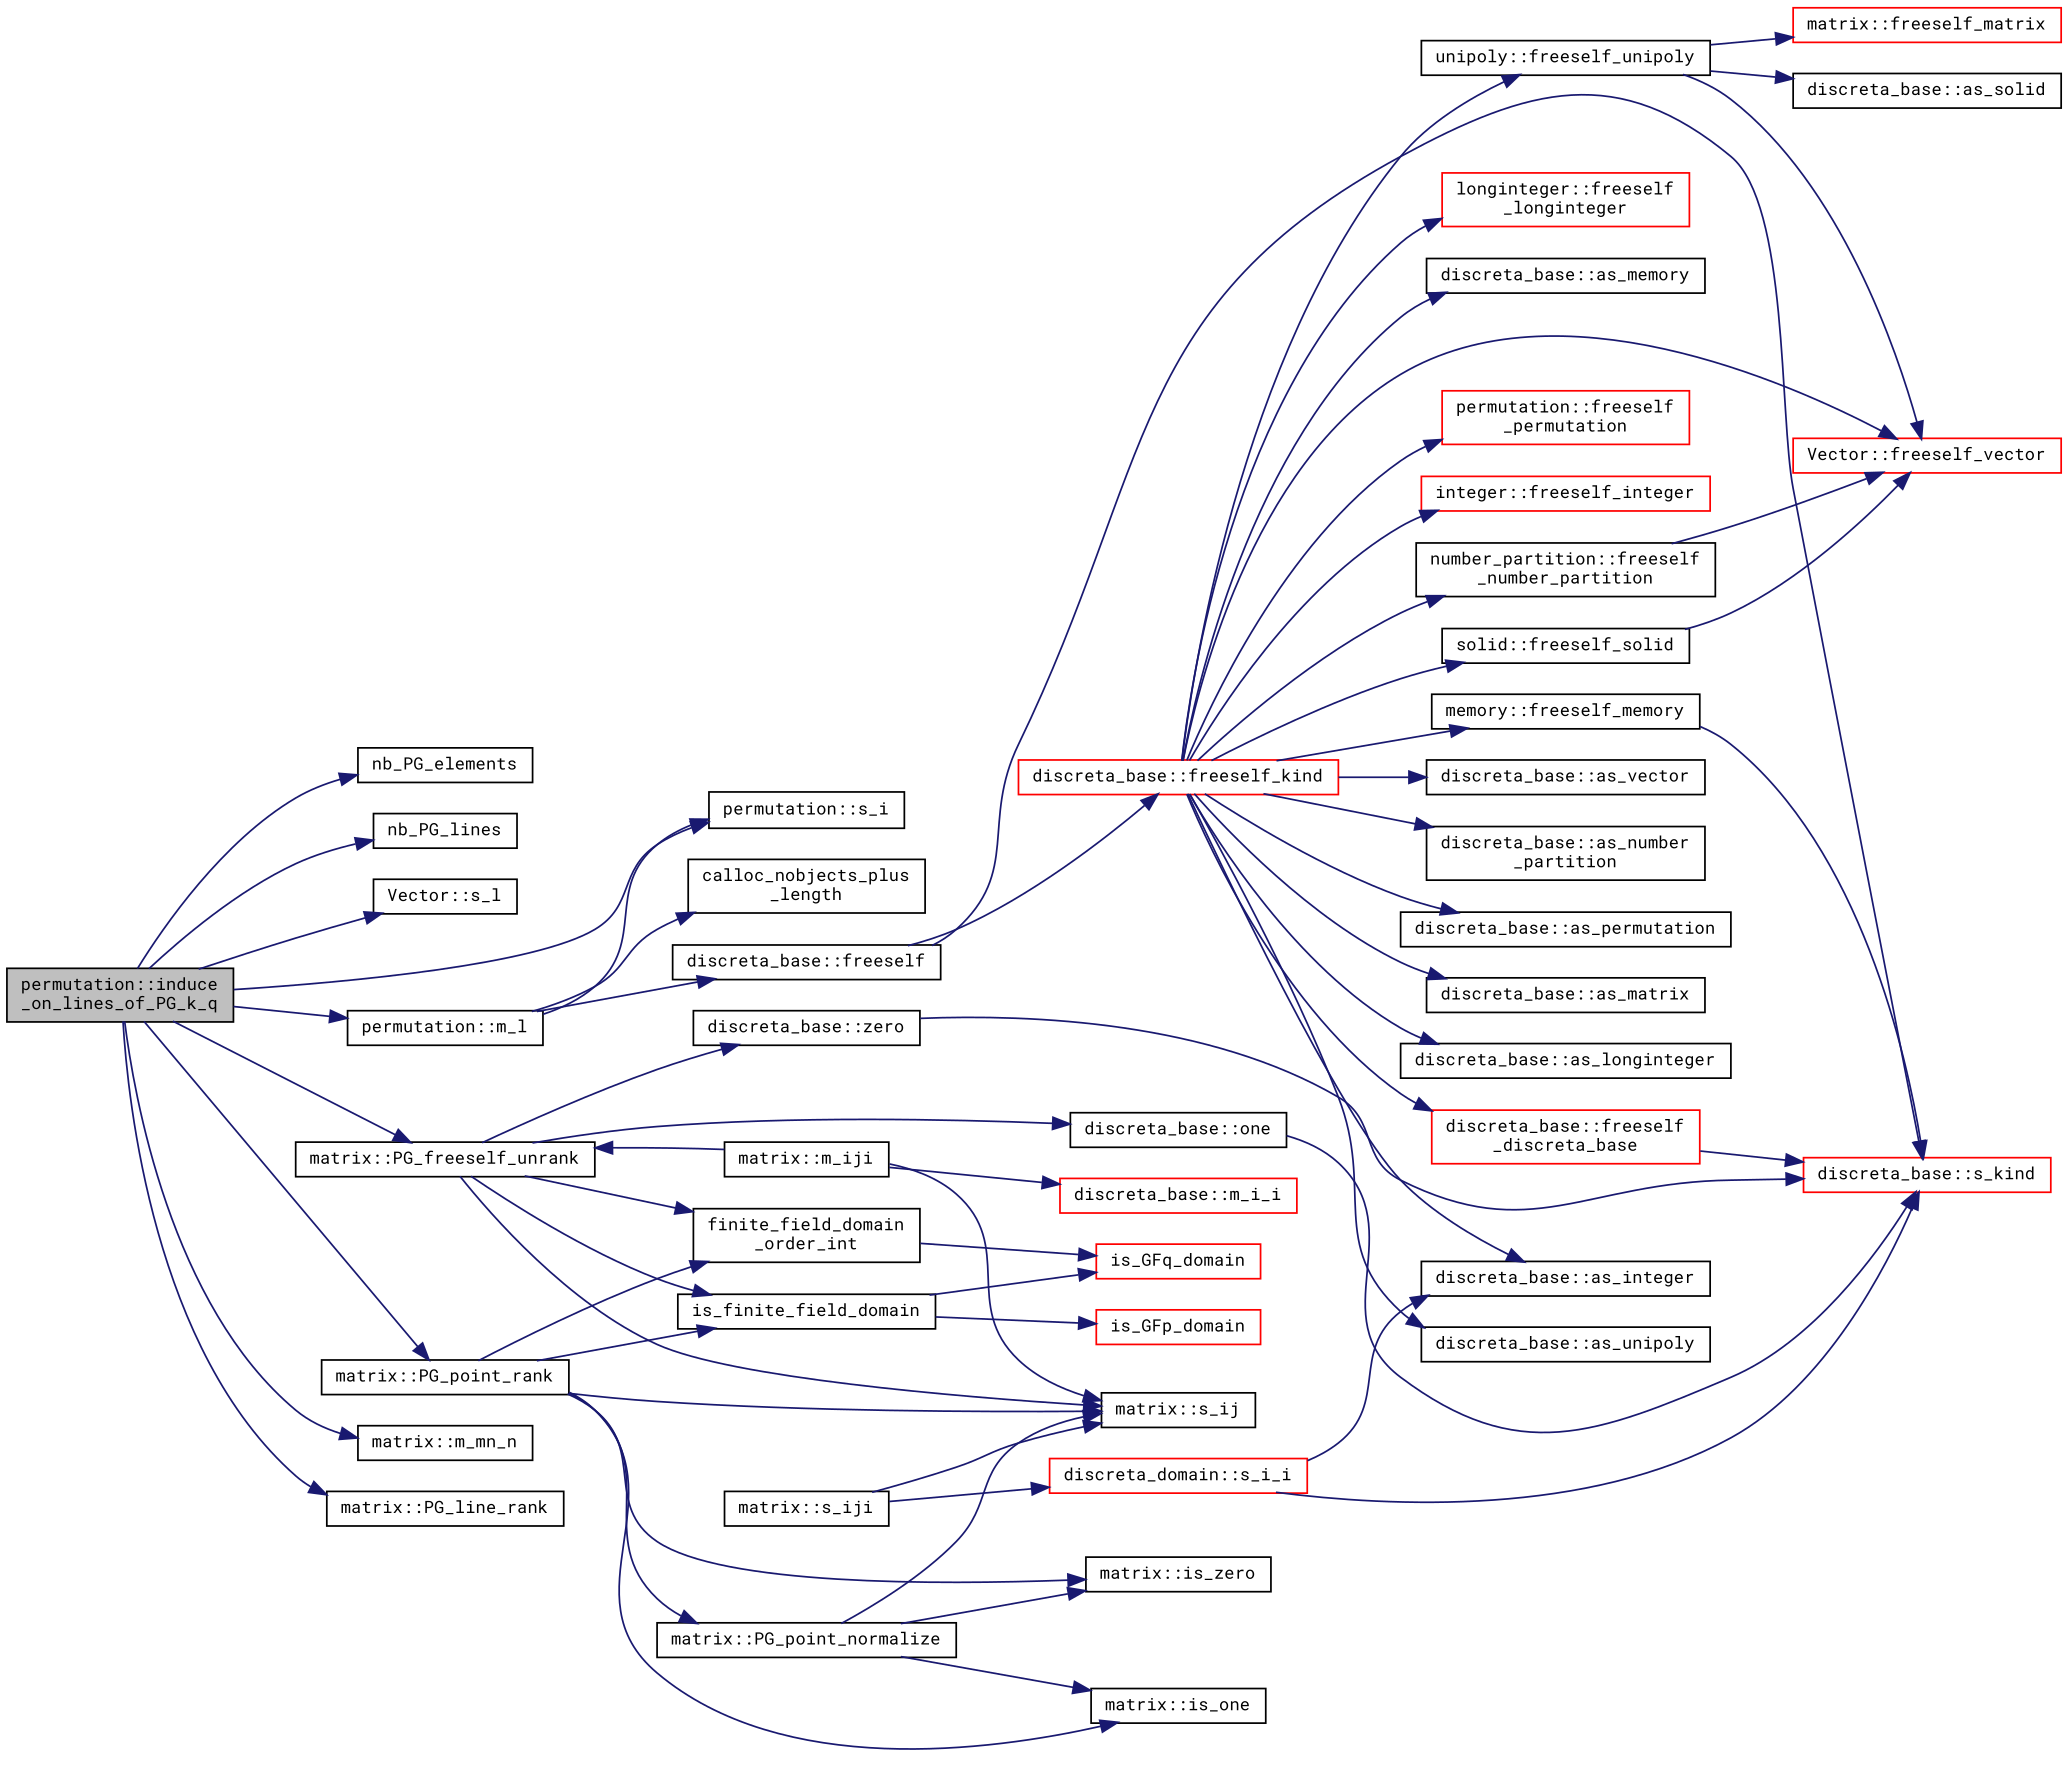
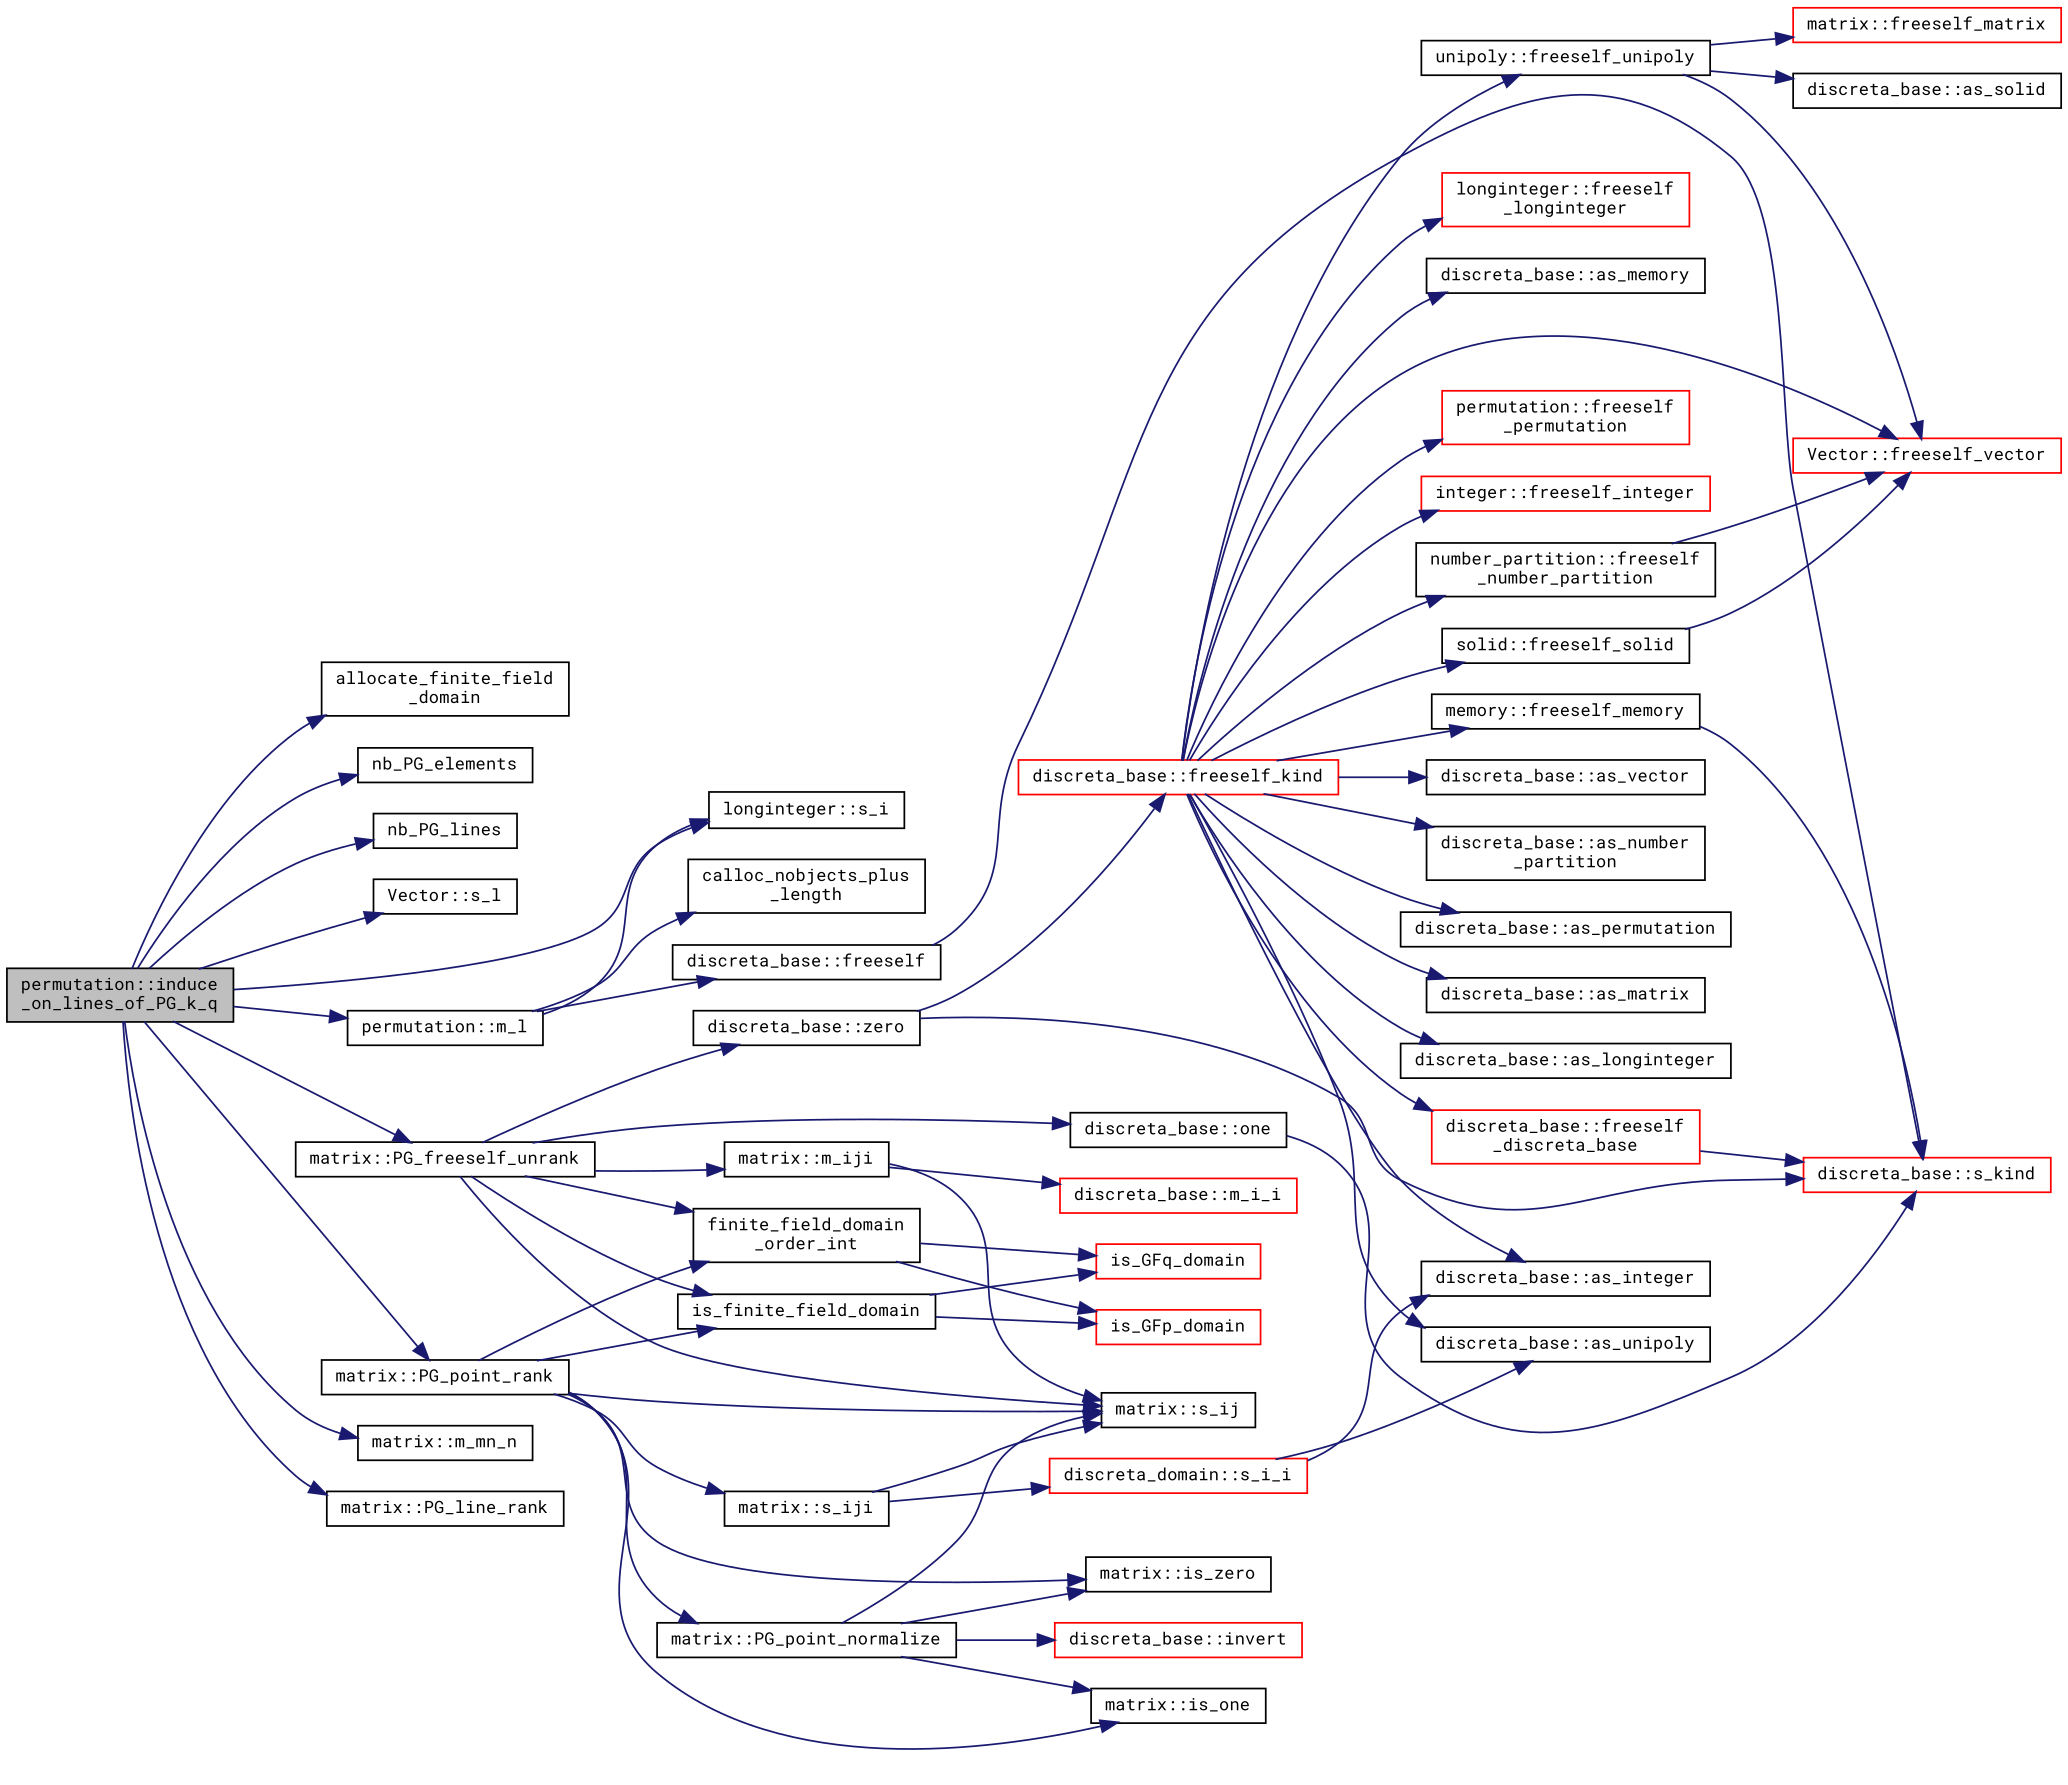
node "allocate_finite_field _domain": added
node "permutation::s_i": label "permutation::s_i" -> "longinteger::s_i"
edge "discreta_base::freeself" -> "discreta_base::freeself_kind": now "discreta_base::zero" -> "discreta_base::freeself_kind"
edge "matrix::m_iji" -> "matrix::PG_freeself_unrank": reversed
edge "finite_field_domain _order_int" -> "is_GFp_domain": added
edge "matrix::PG_point_rank" -> "matrix::s_iji": added
edge "discreta_domain::s_i_i" -> "discreta_base::s_kind": now "discreta_domain::s_i_i" -> "discreta_base::as_unipoly"
node "discreta_base::invert": added
